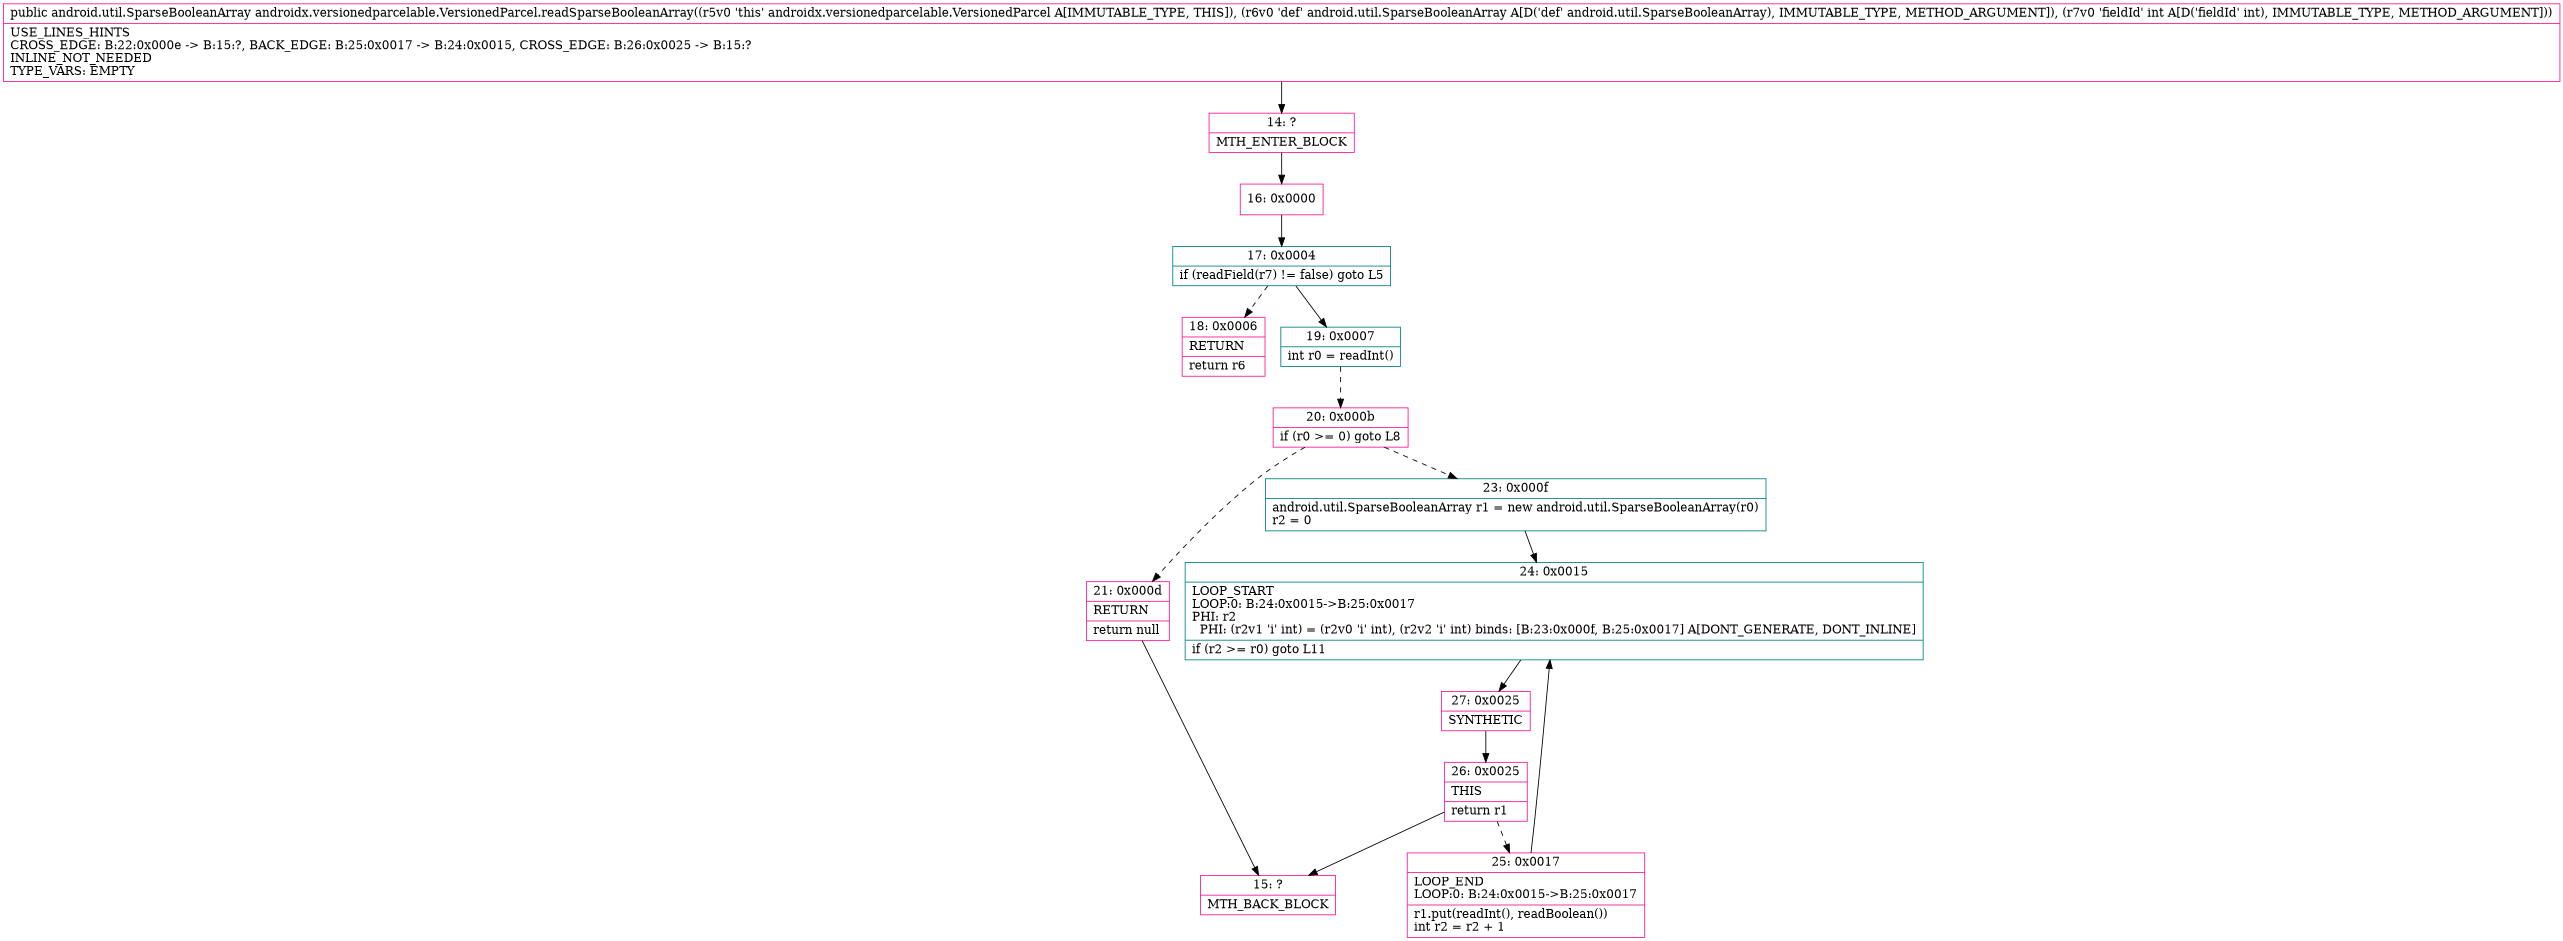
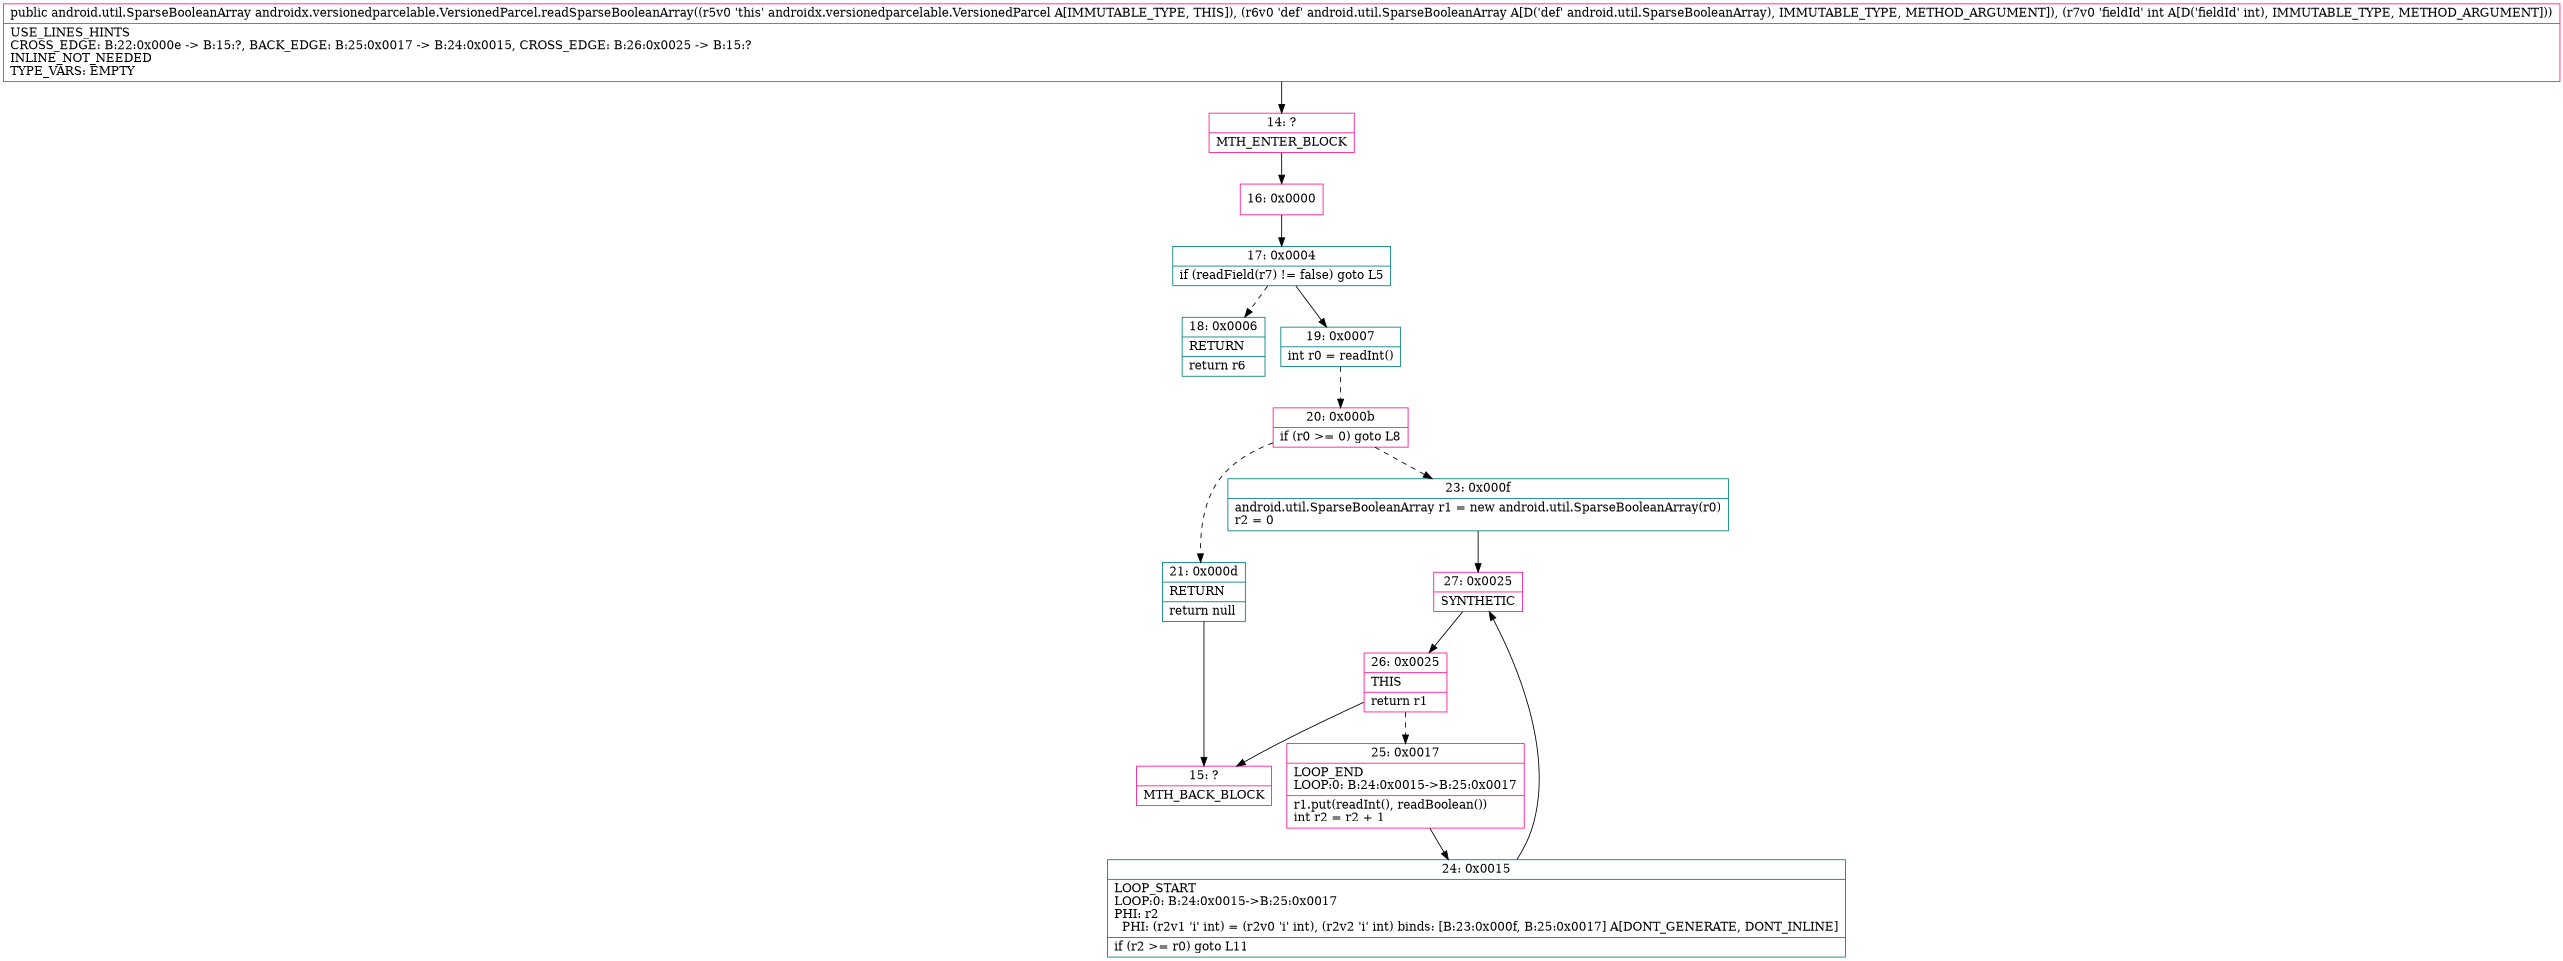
node "18: 0x0006": color deeppink -> teal
edge "23: 0x000f" -> "24: 0x0015": now "23: 0x000f" -> "27: 0x0025"
node "21: 0x000d": color deeppink -> teal
